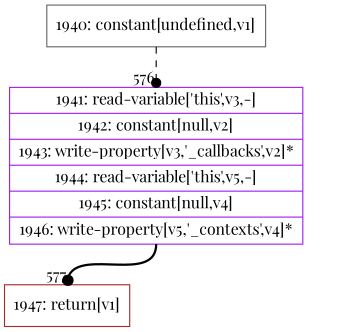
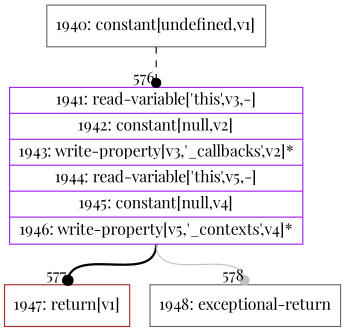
node "1948: exceptional-return": added
